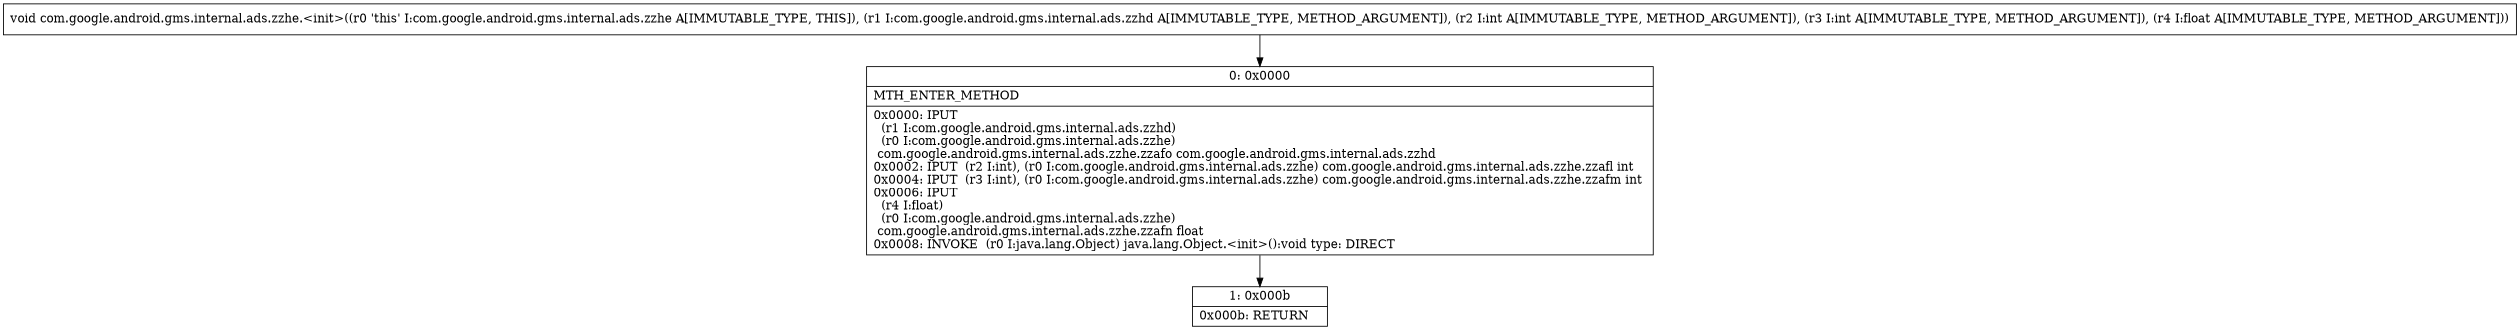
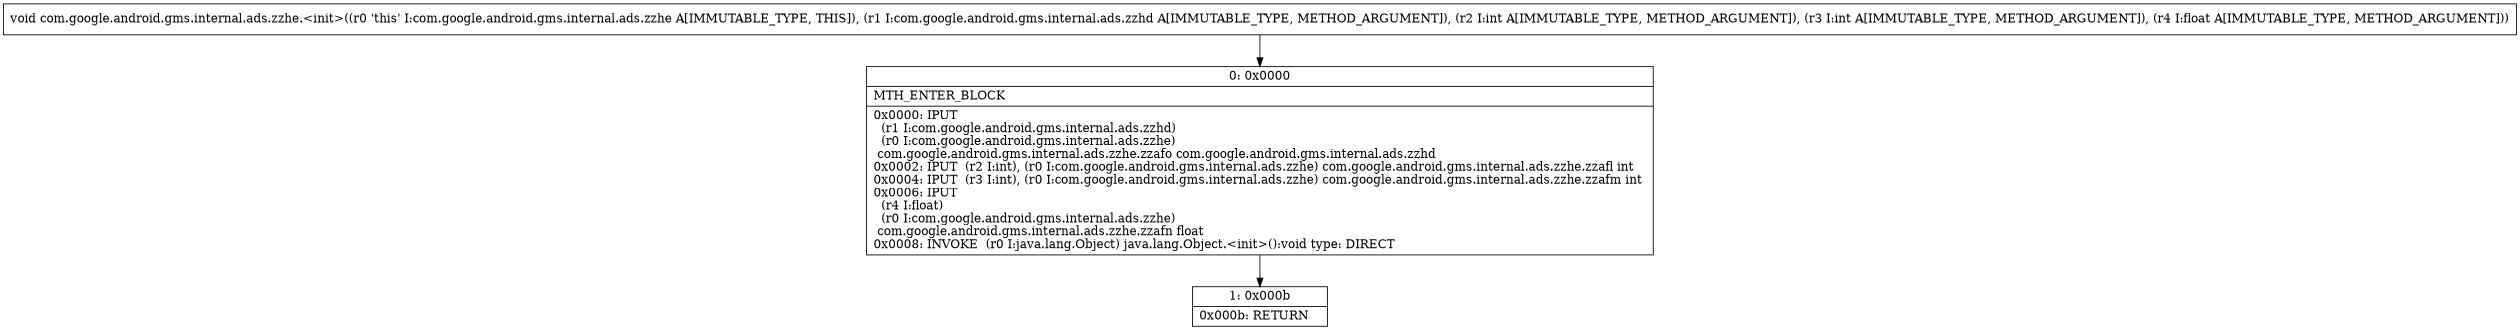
node "0: 0x0000": text "MTH_ENTER_METHOD" -> "MTH_ENTER_BLOCK"
